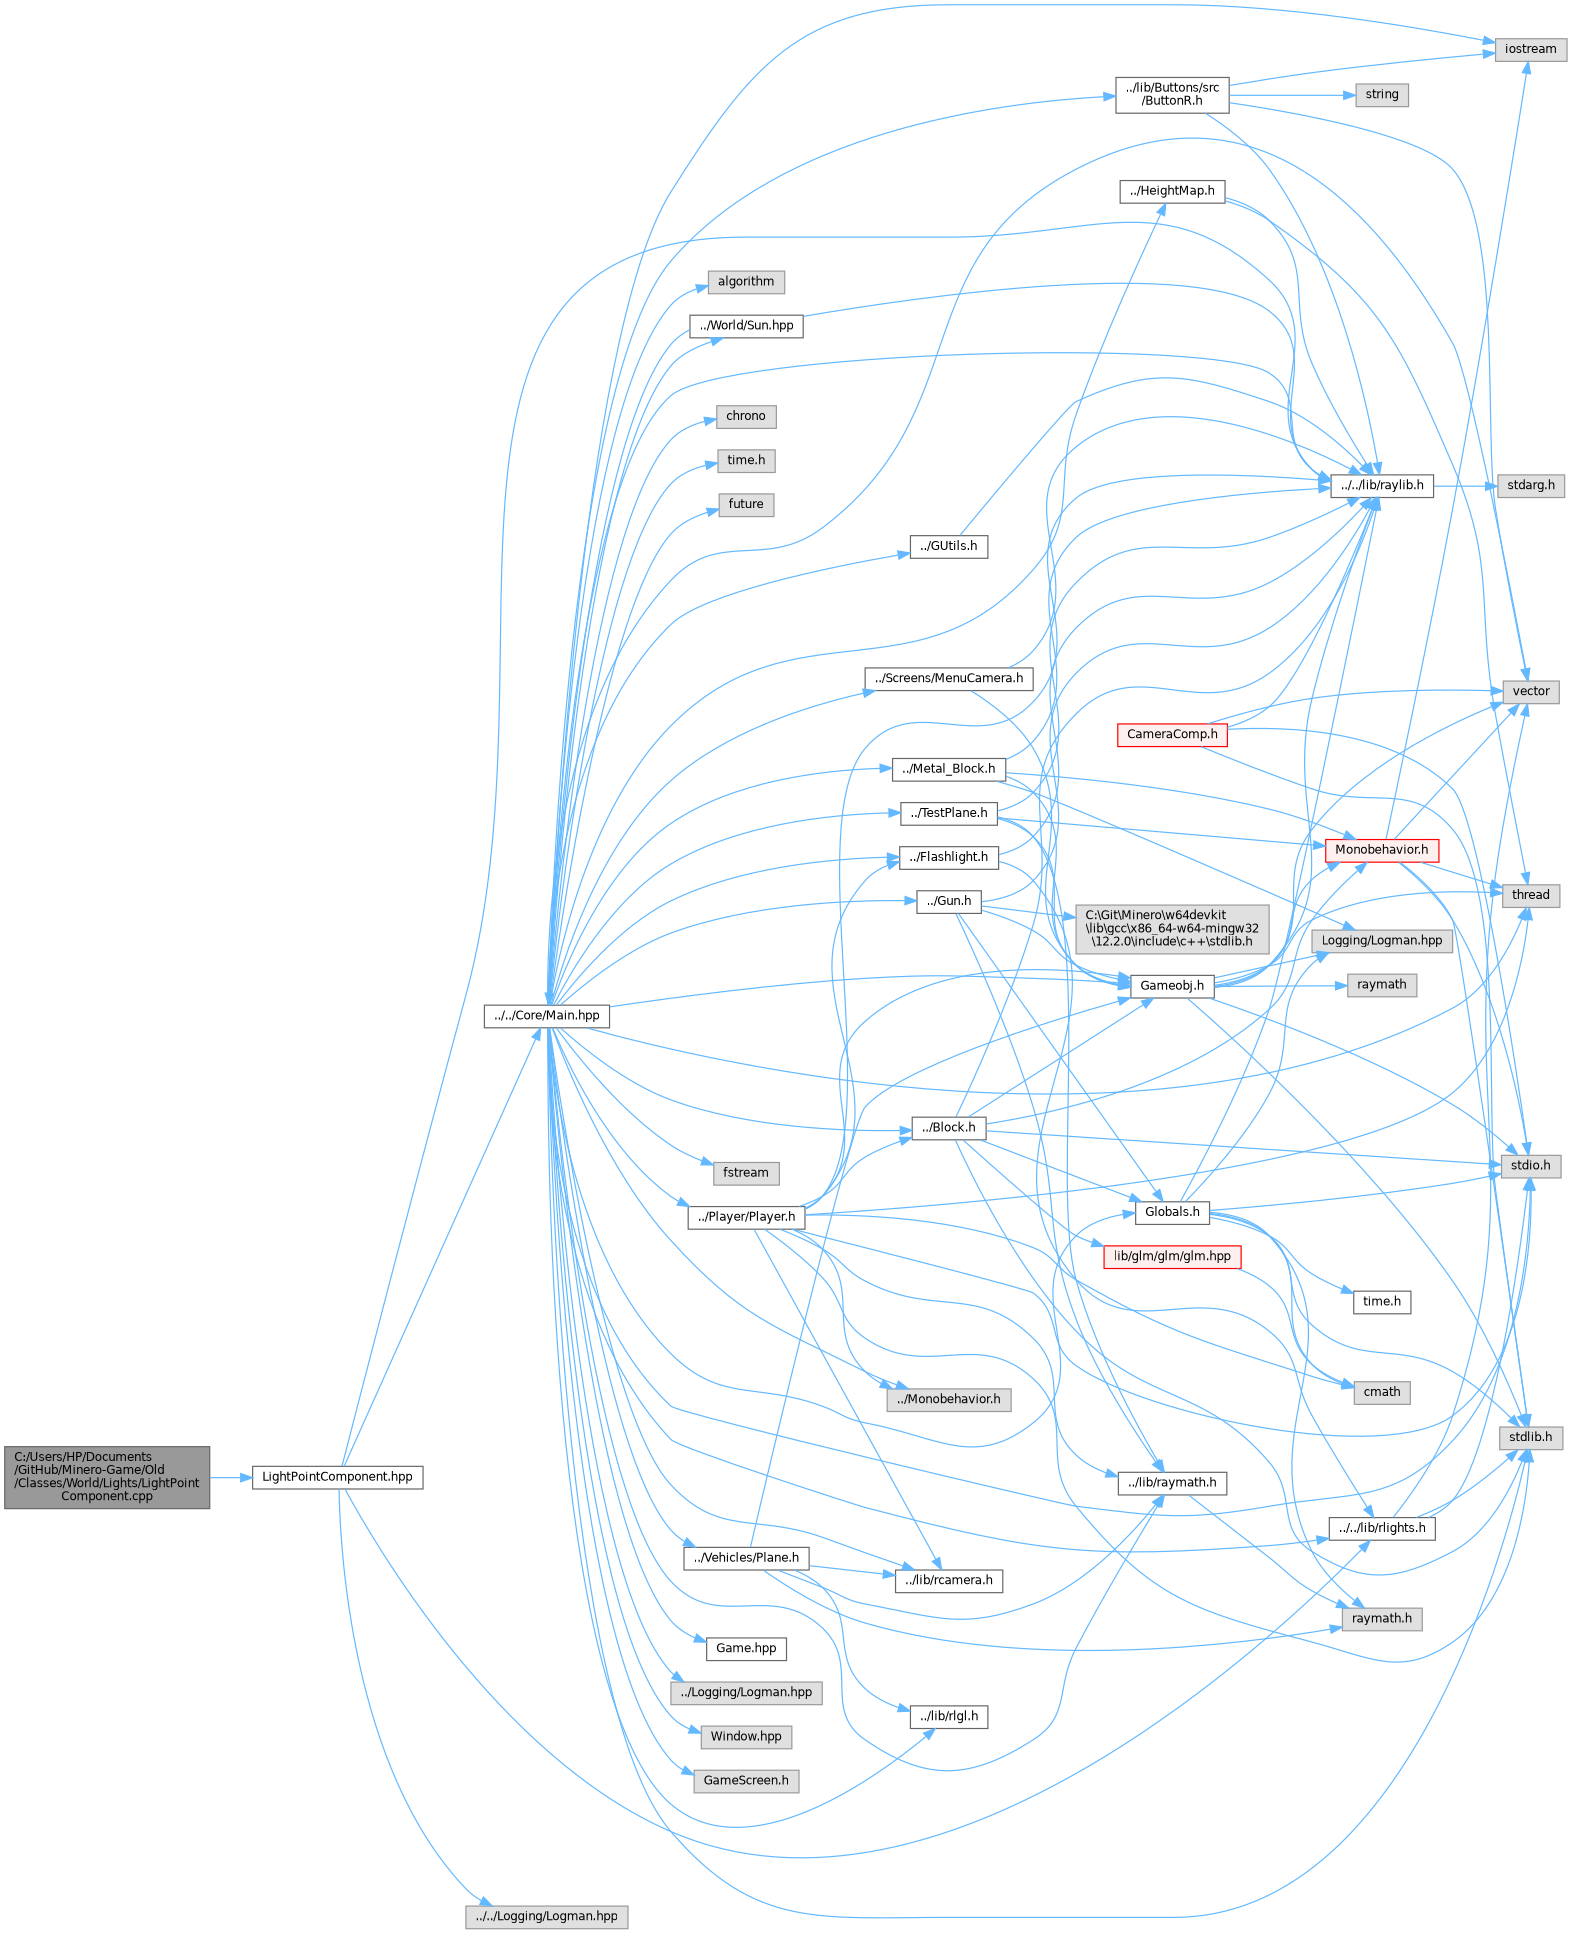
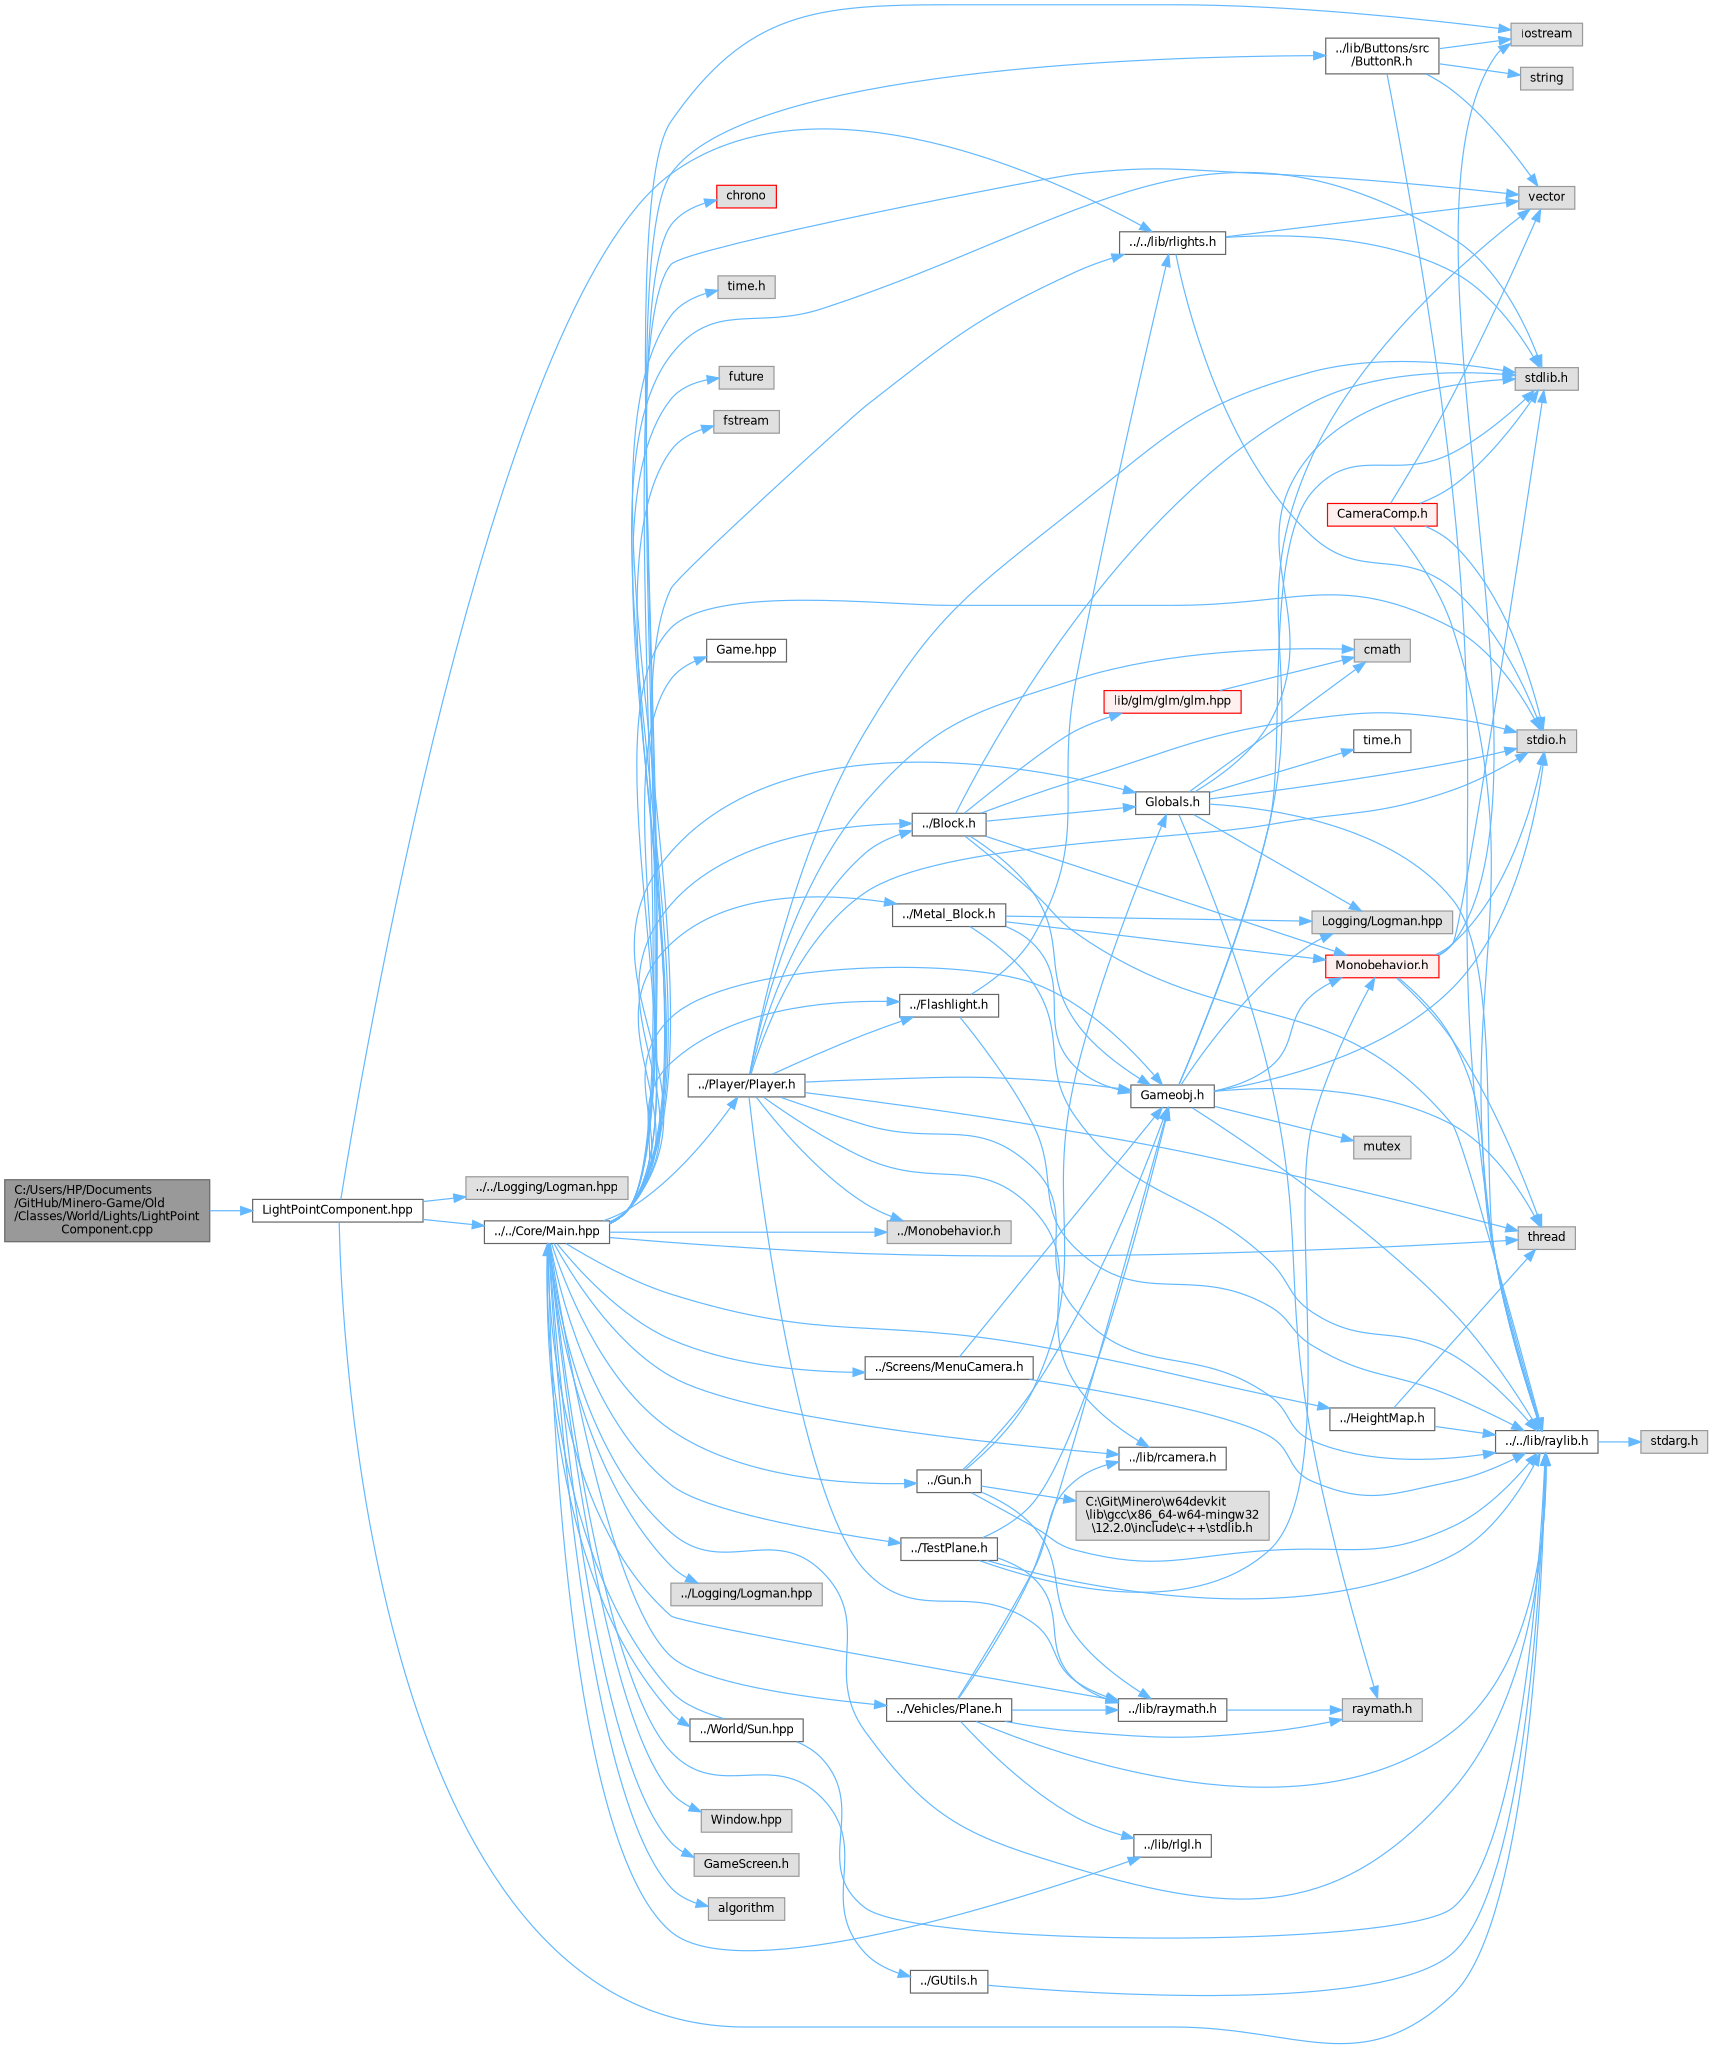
node "chrono": color grey60 -> red
edge "Monobehavior.h" -> "vector": now "Monobehavior.h" -> "../../lib/raylib.h"
node "raymath": label "raymath" -> "mutex"
edge "../Vehicles/Plane.h" -> "../../lib/raylib.h": added
